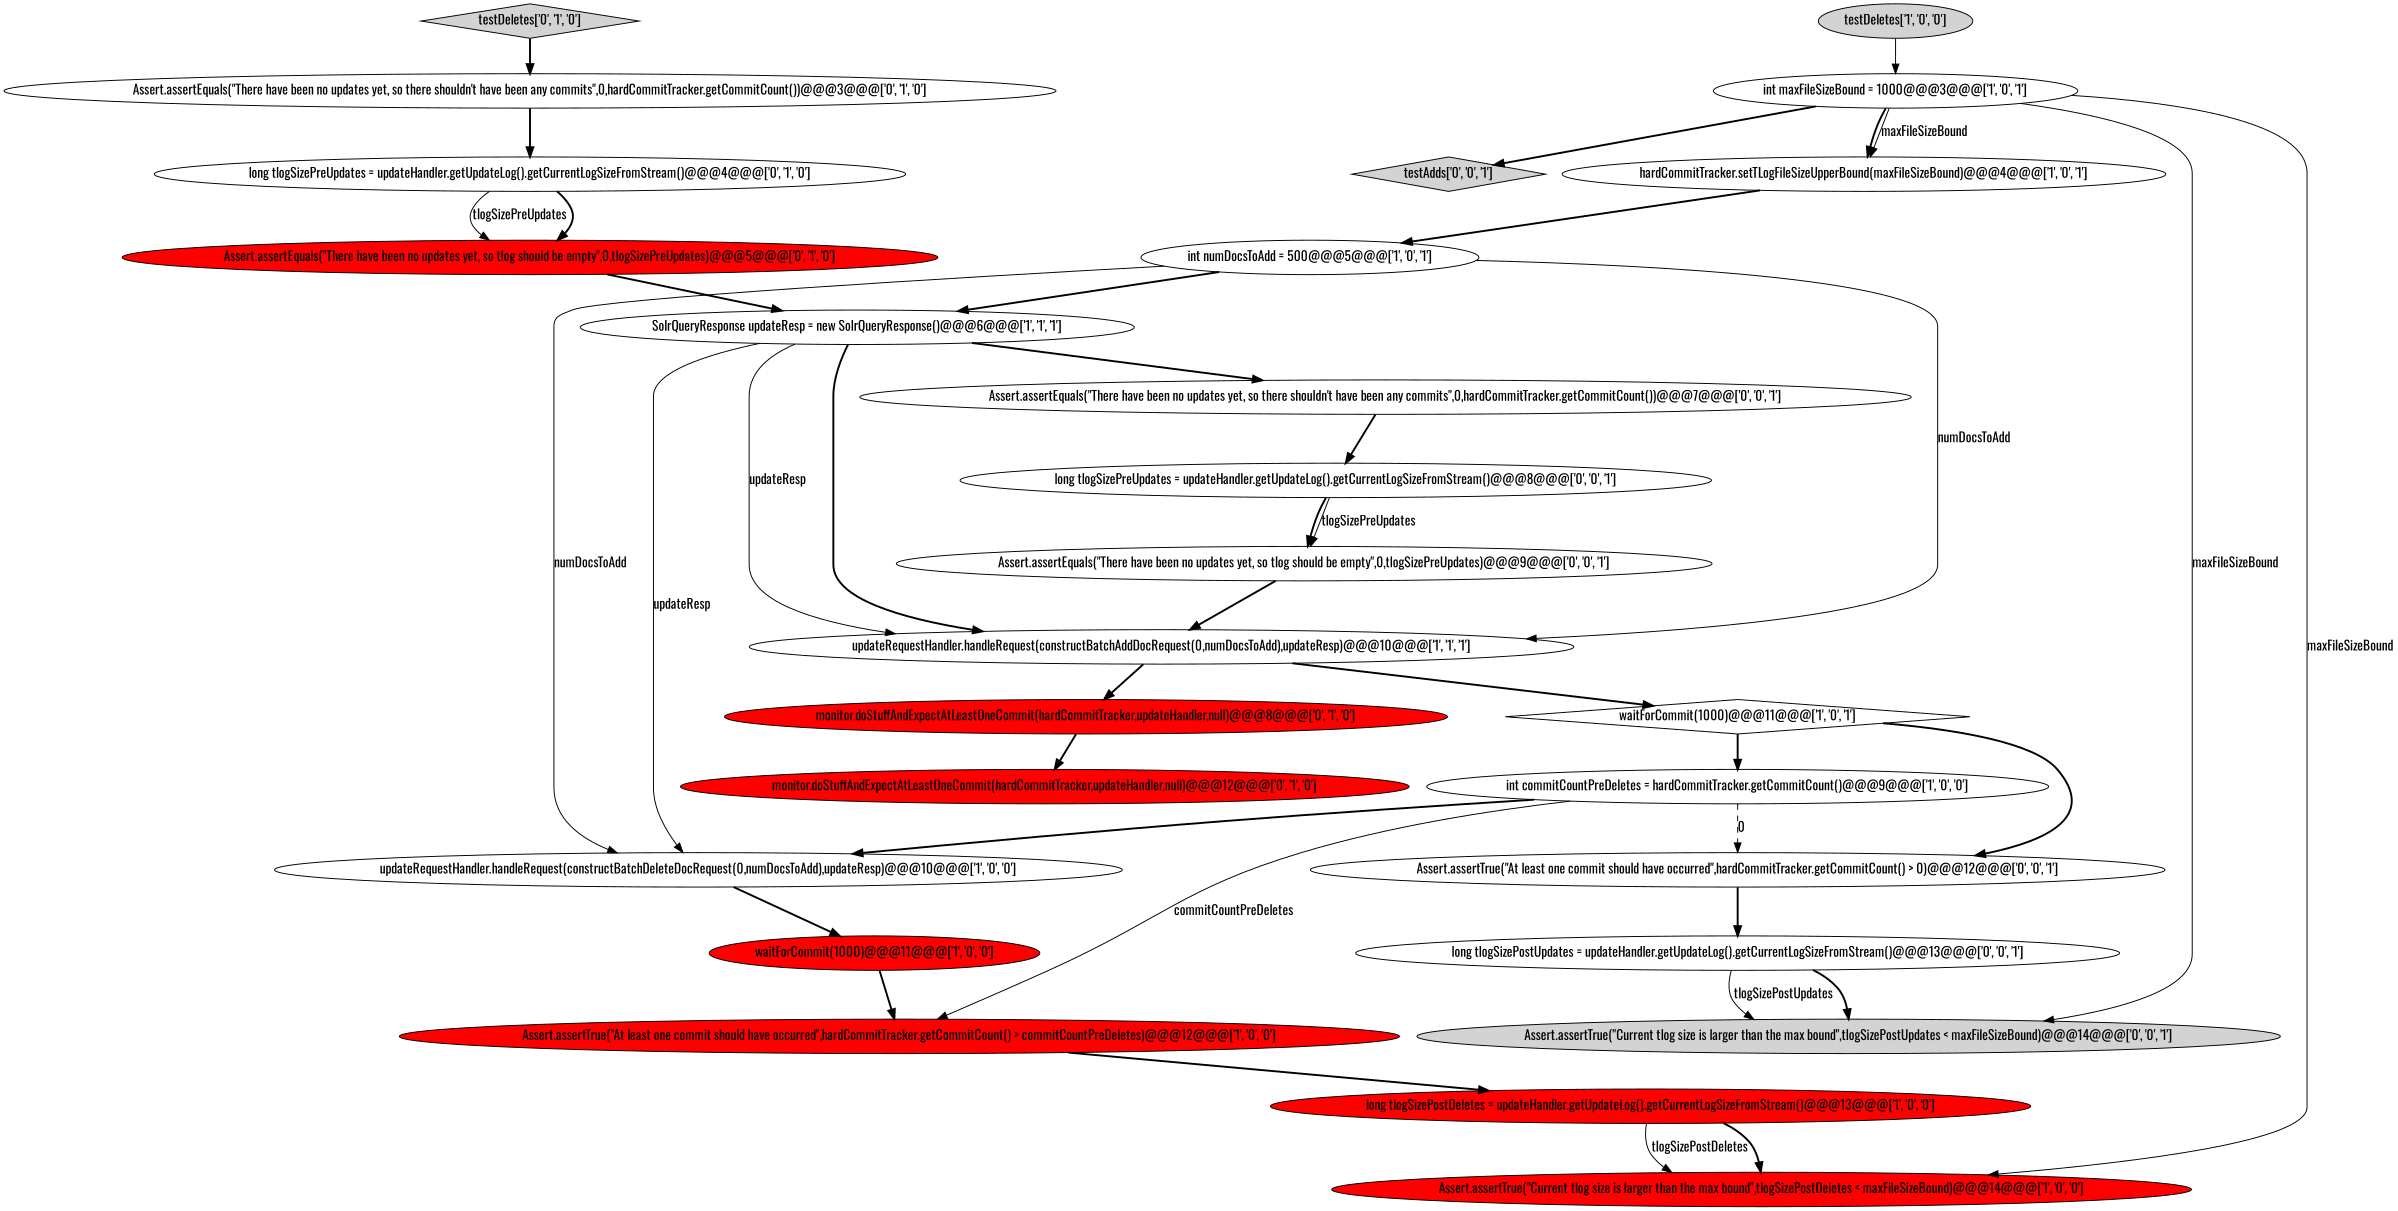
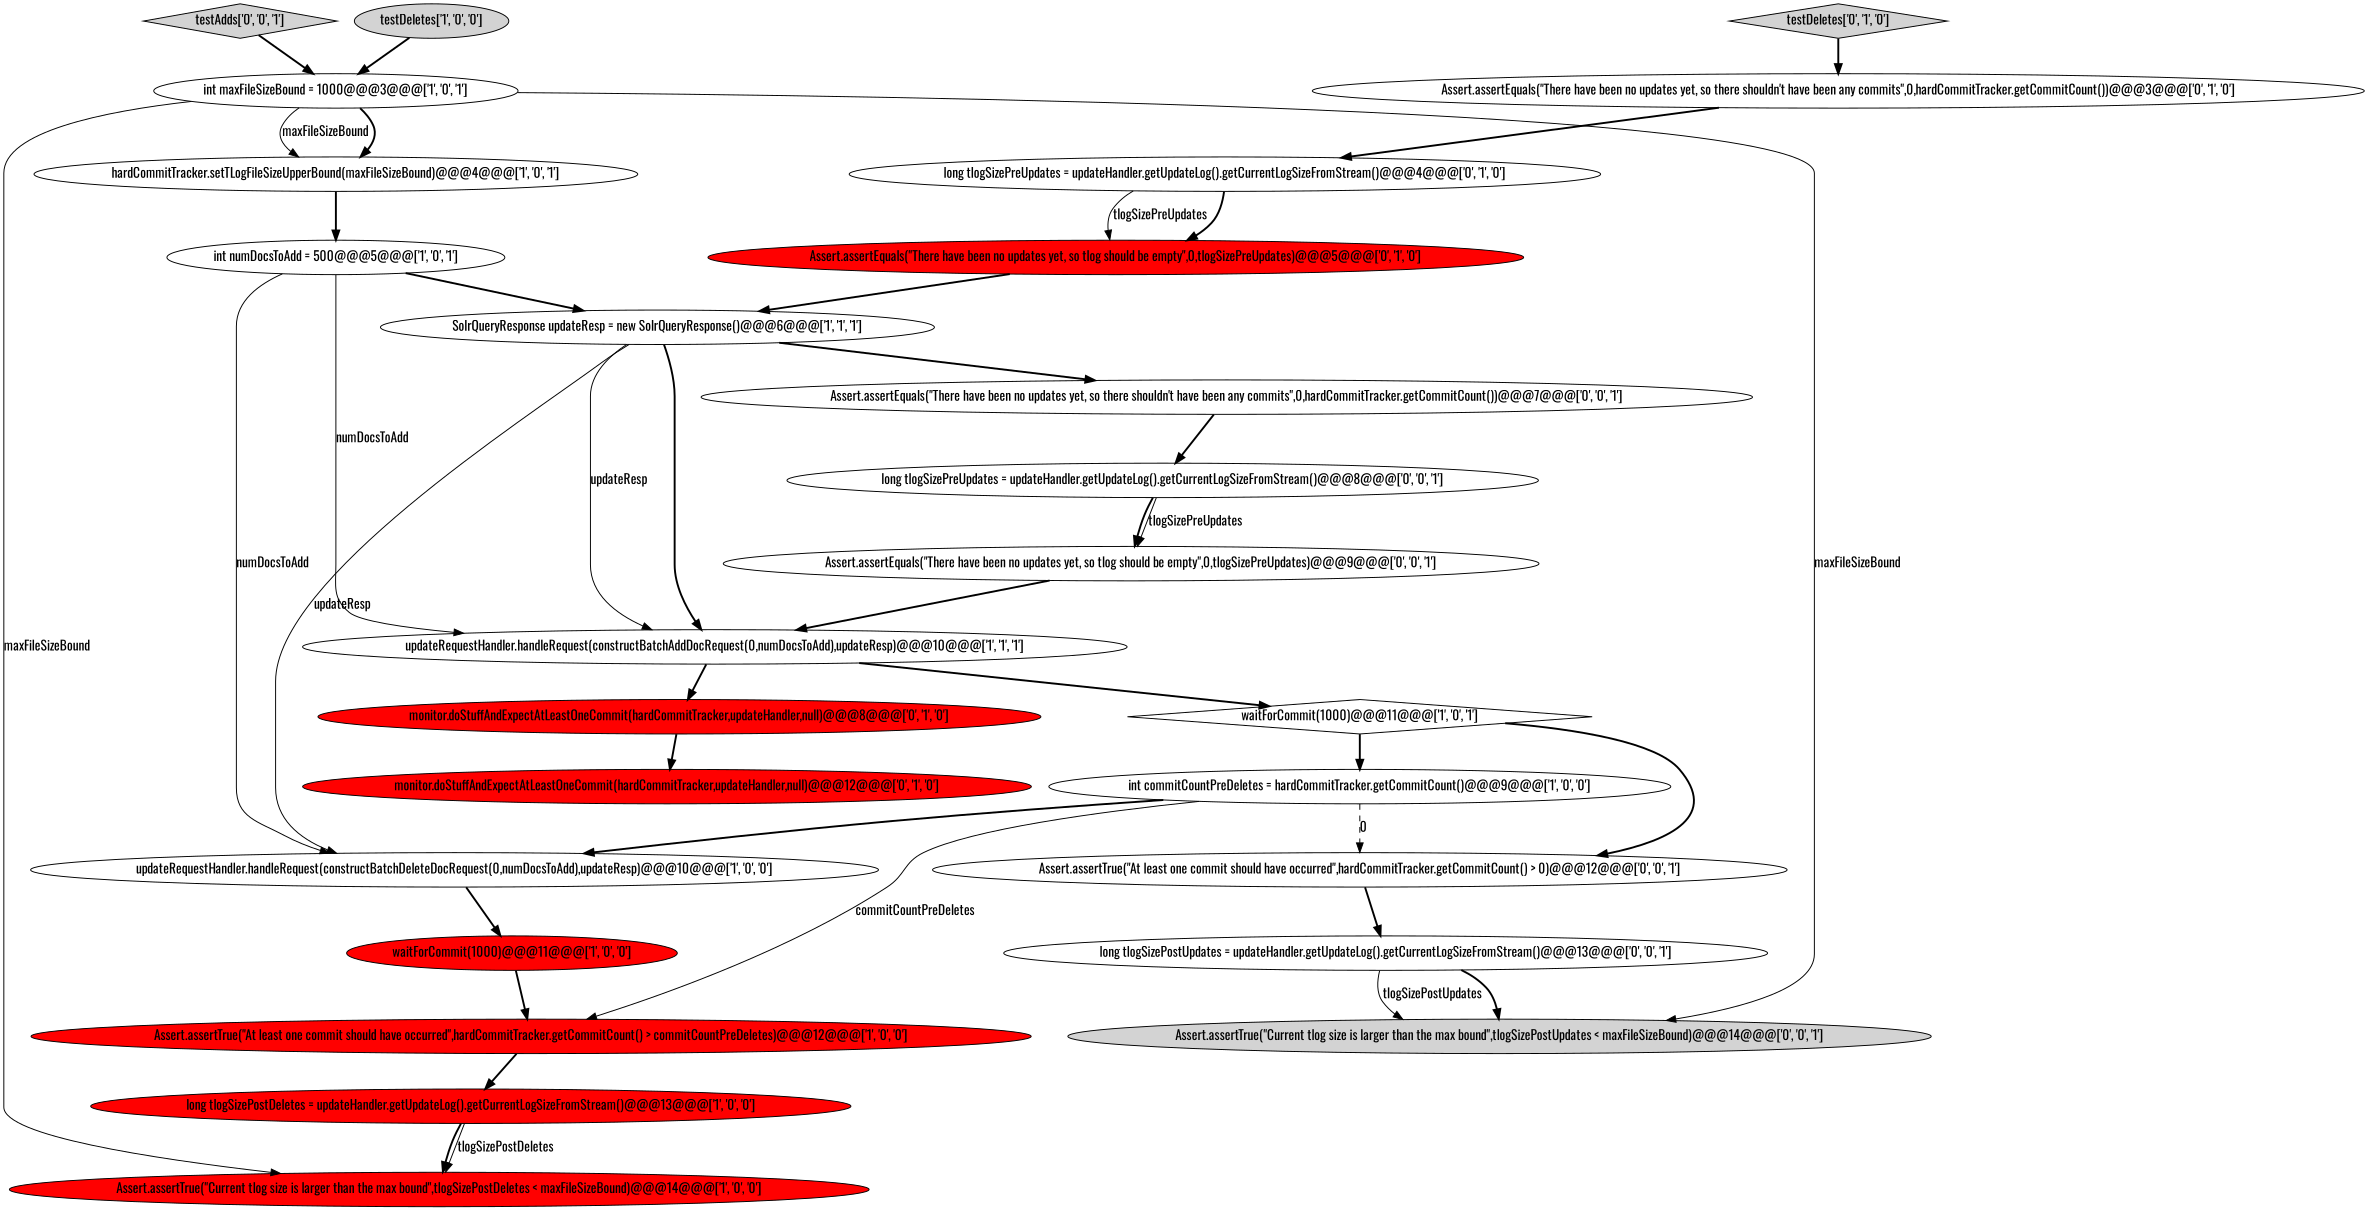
edge "testDeletes['1', '0', '0']" -> "int maxFileSizeBound = 1000@@@3@@@['1', '0', '1']": style solid -> bold
edge "int maxFileSizeBound = 1000@@@3@@@['1', '0', '1']" -> "testAdds['0', '0', '1']": reversed
